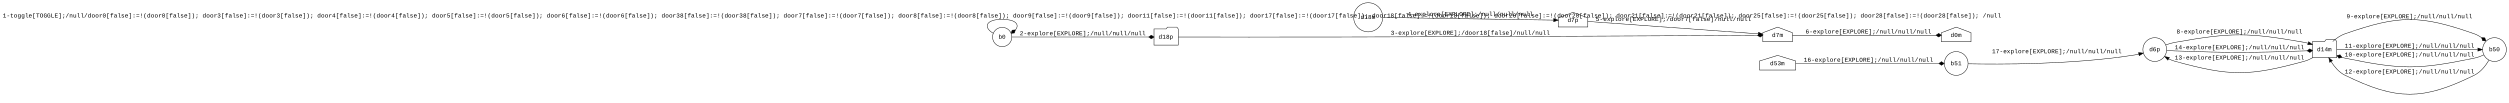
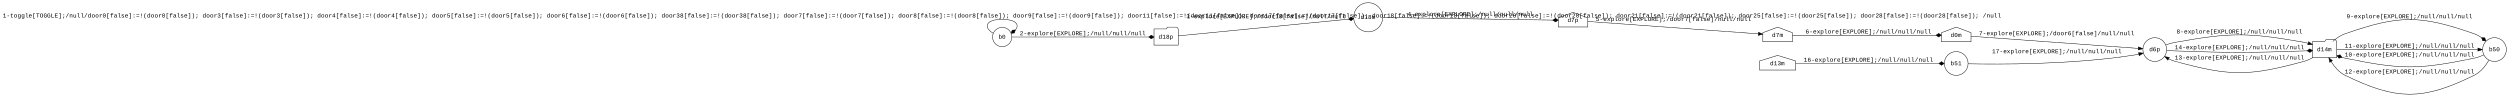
edge "d18m" -> "d7p": arrowhead normal -> diamond
edge "d18p" -> "d7m": now "d18p" -> "d18m"
edge "d0m" -> "d6p": added, label "7-explore[EXPLORE];/door6[false]/null/null"
node "d53m": label "d53m" -> "d13m"
